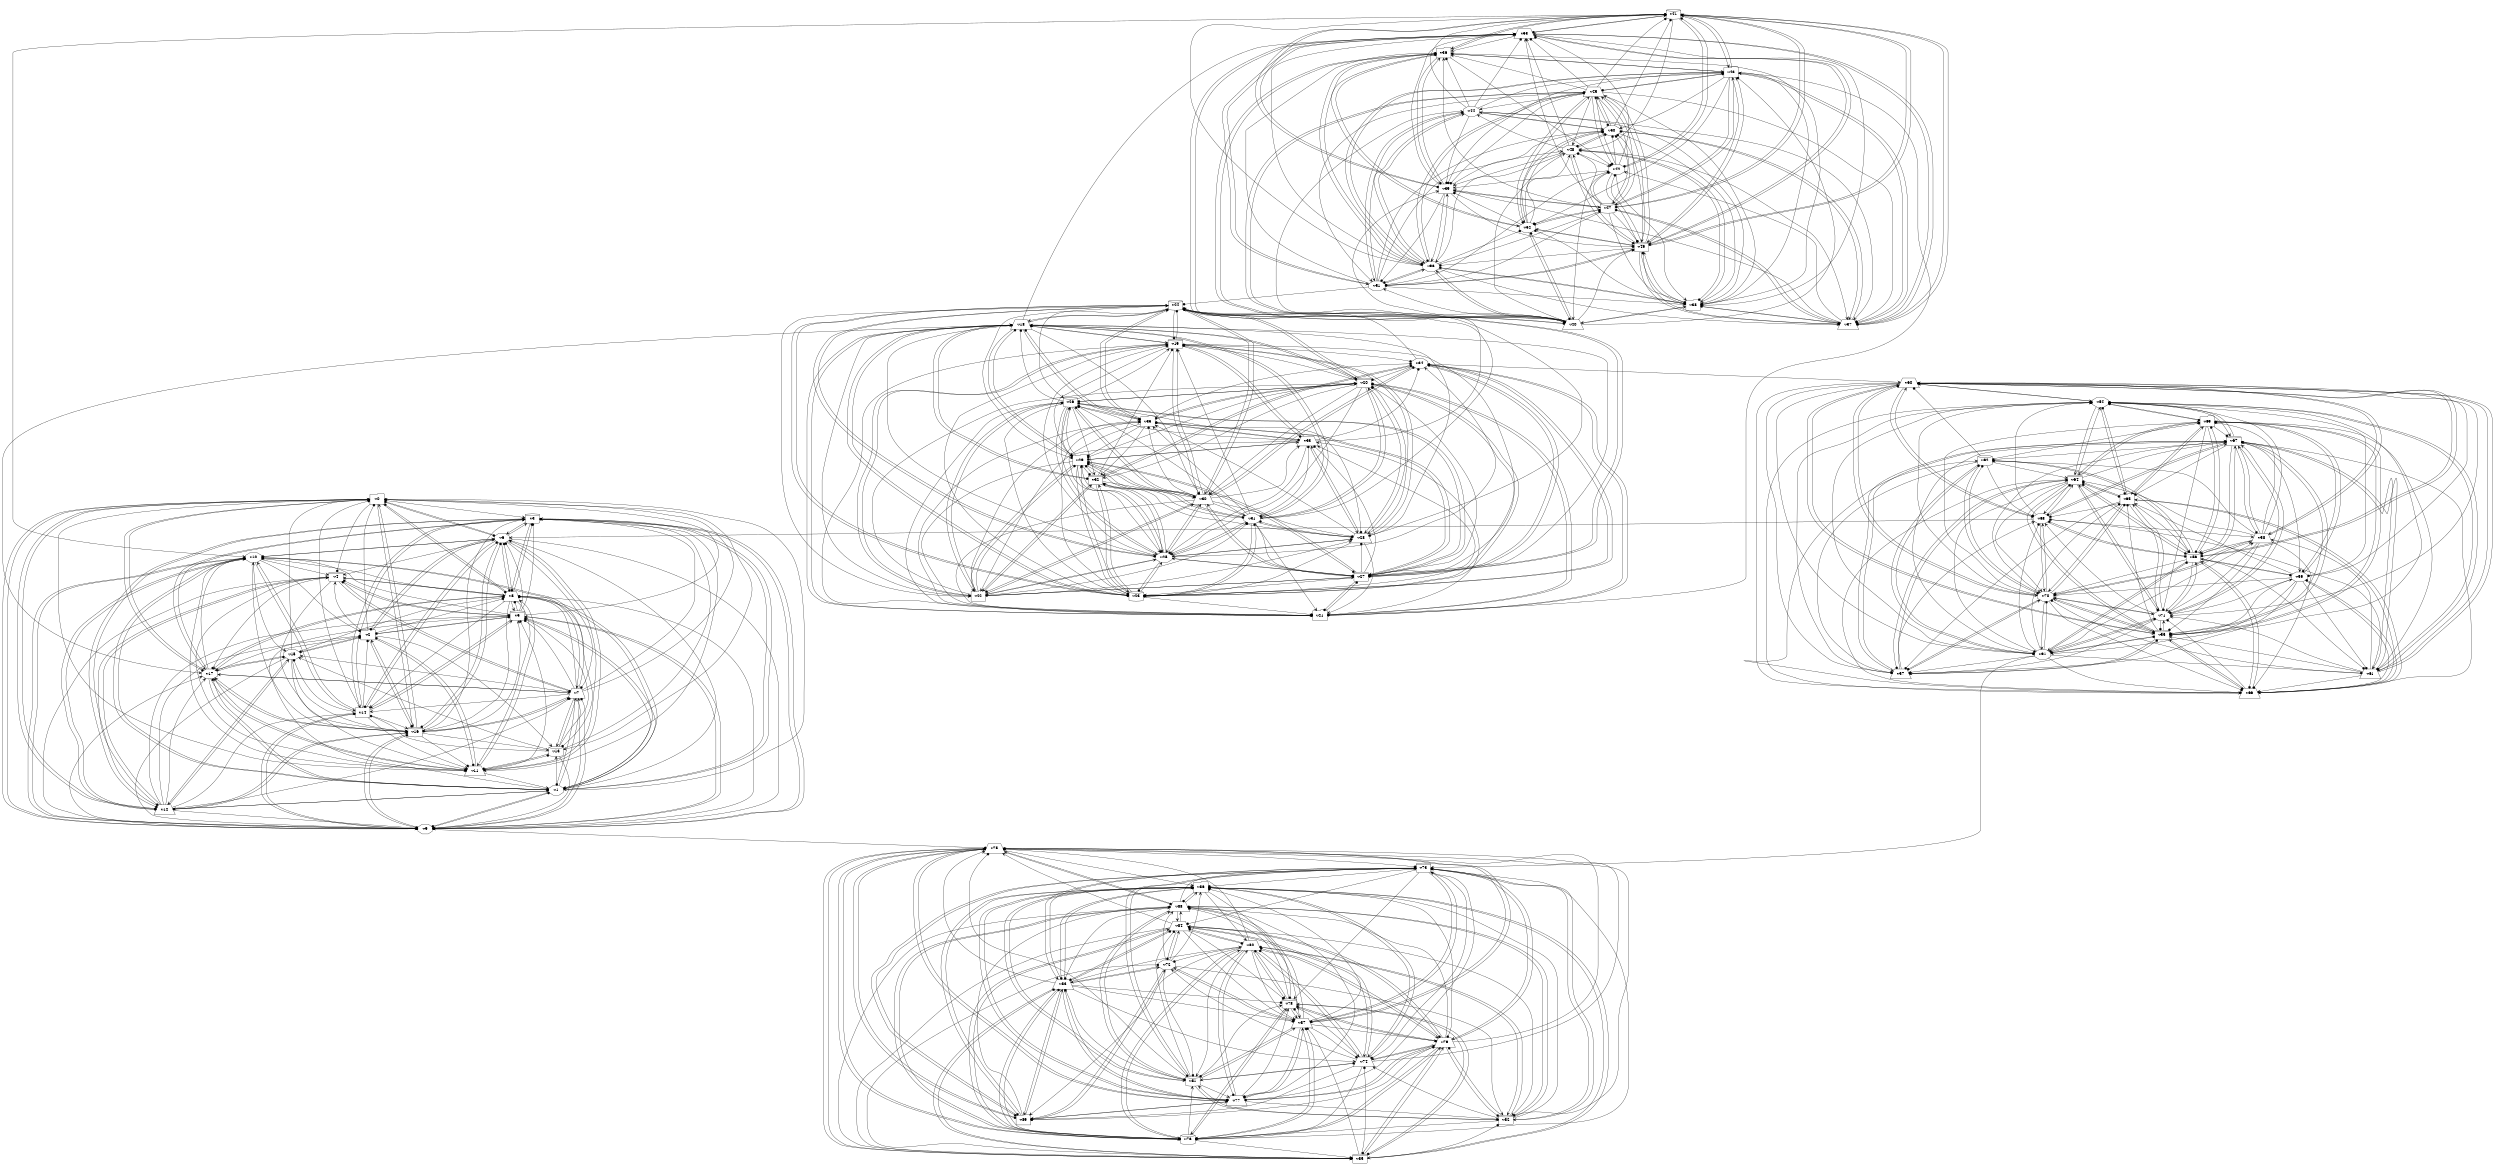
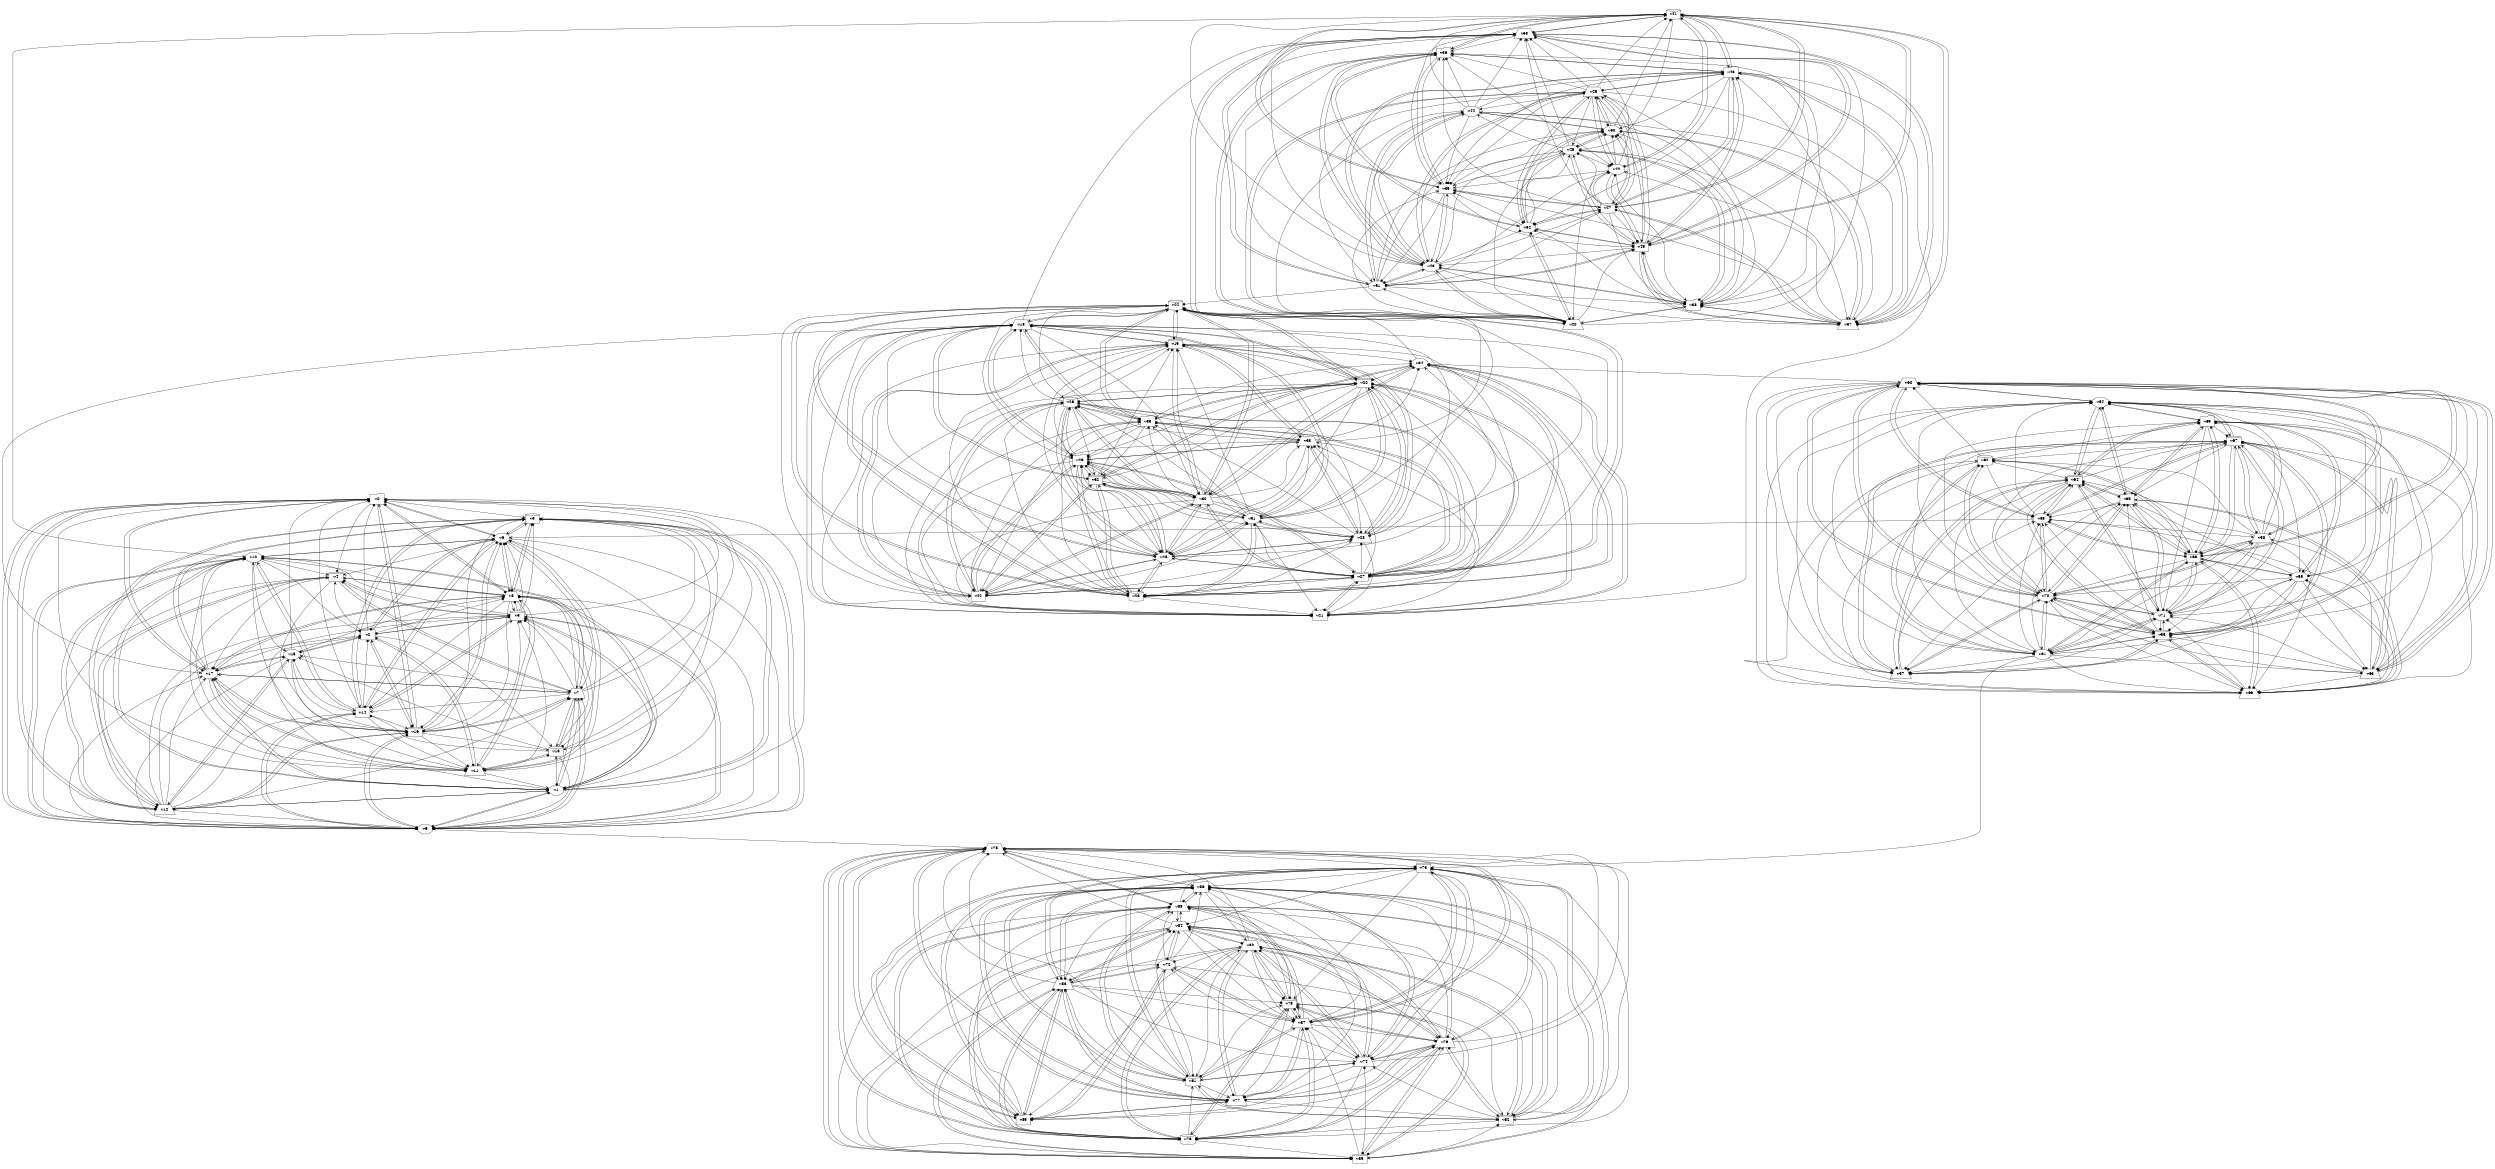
node "v96": label "v96" -> "v46"
edge "v35" -> "v18": arrowhead dot -> vee
edge "v19" -> "v23": reversed
node "v61": label "v61" -> "v63"
